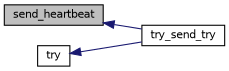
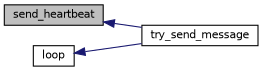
node "try_send_try": label "try_send_try" -> "try_send_message"
node "try": label "try" -> "loop"
